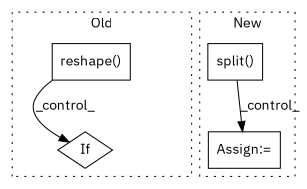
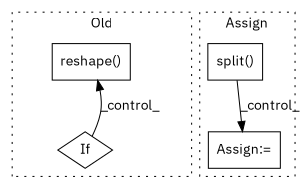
cluster "New": label "New" -> "Assign"
edge "reshape()" -> "If": reversed
